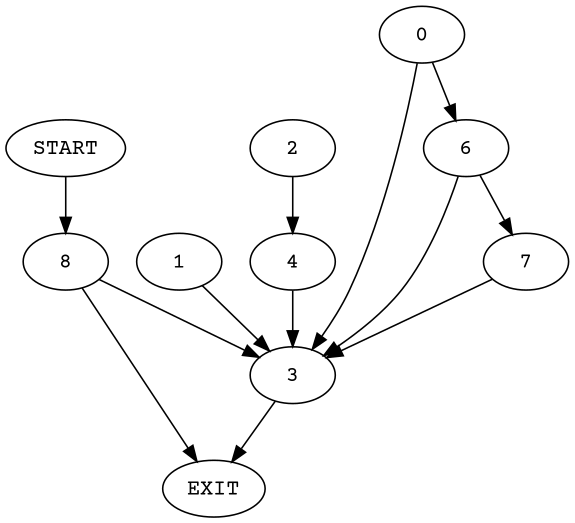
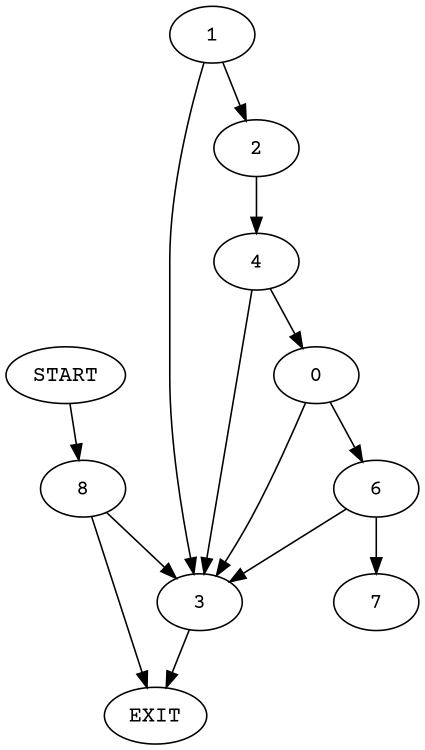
edge "1" -> "2": added
edge "4" -> "0": added
edge "7" -> "3": removed
